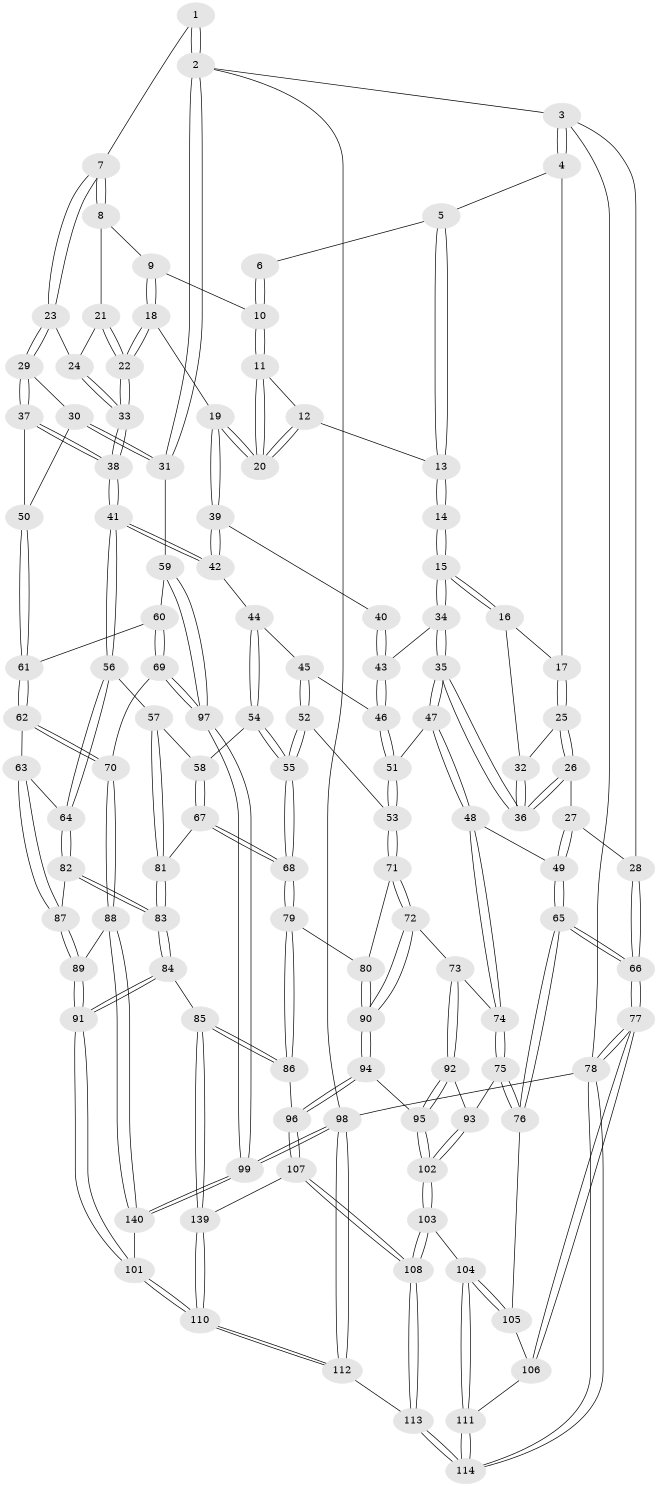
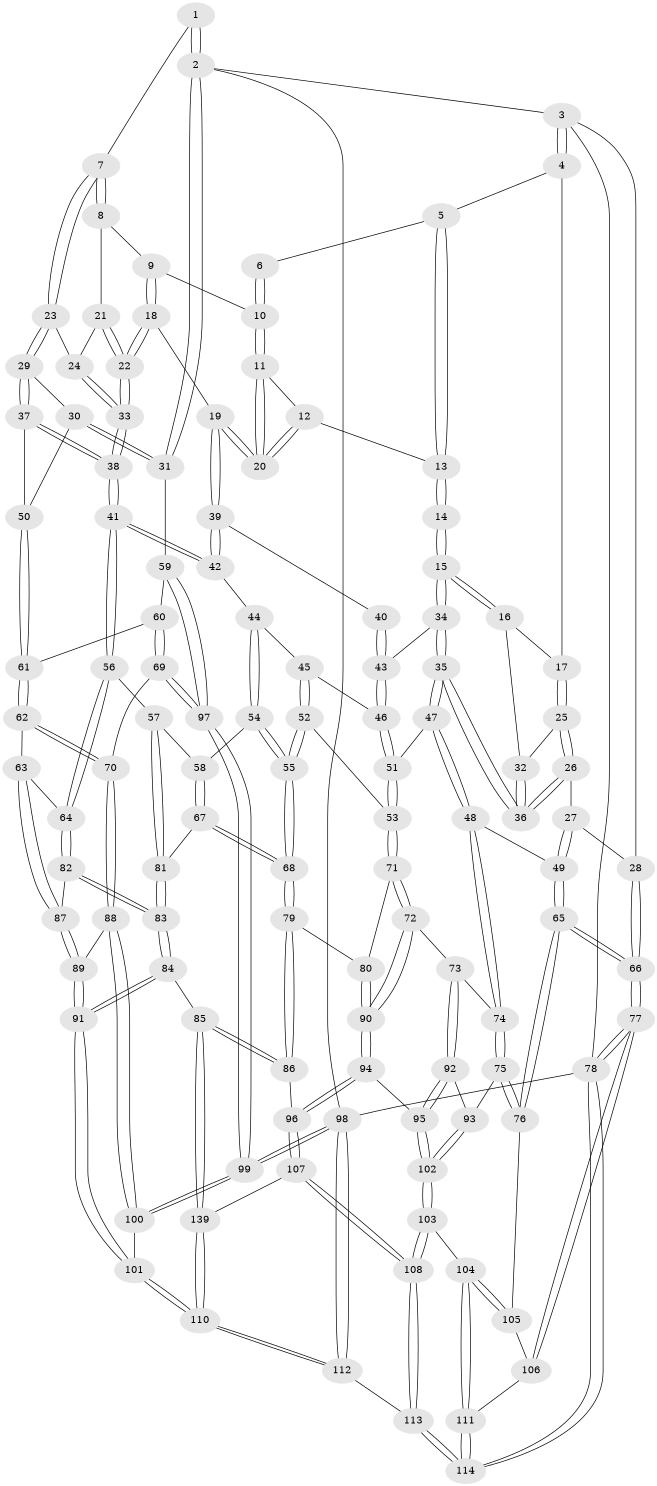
node "140": label "140" -> "100"
